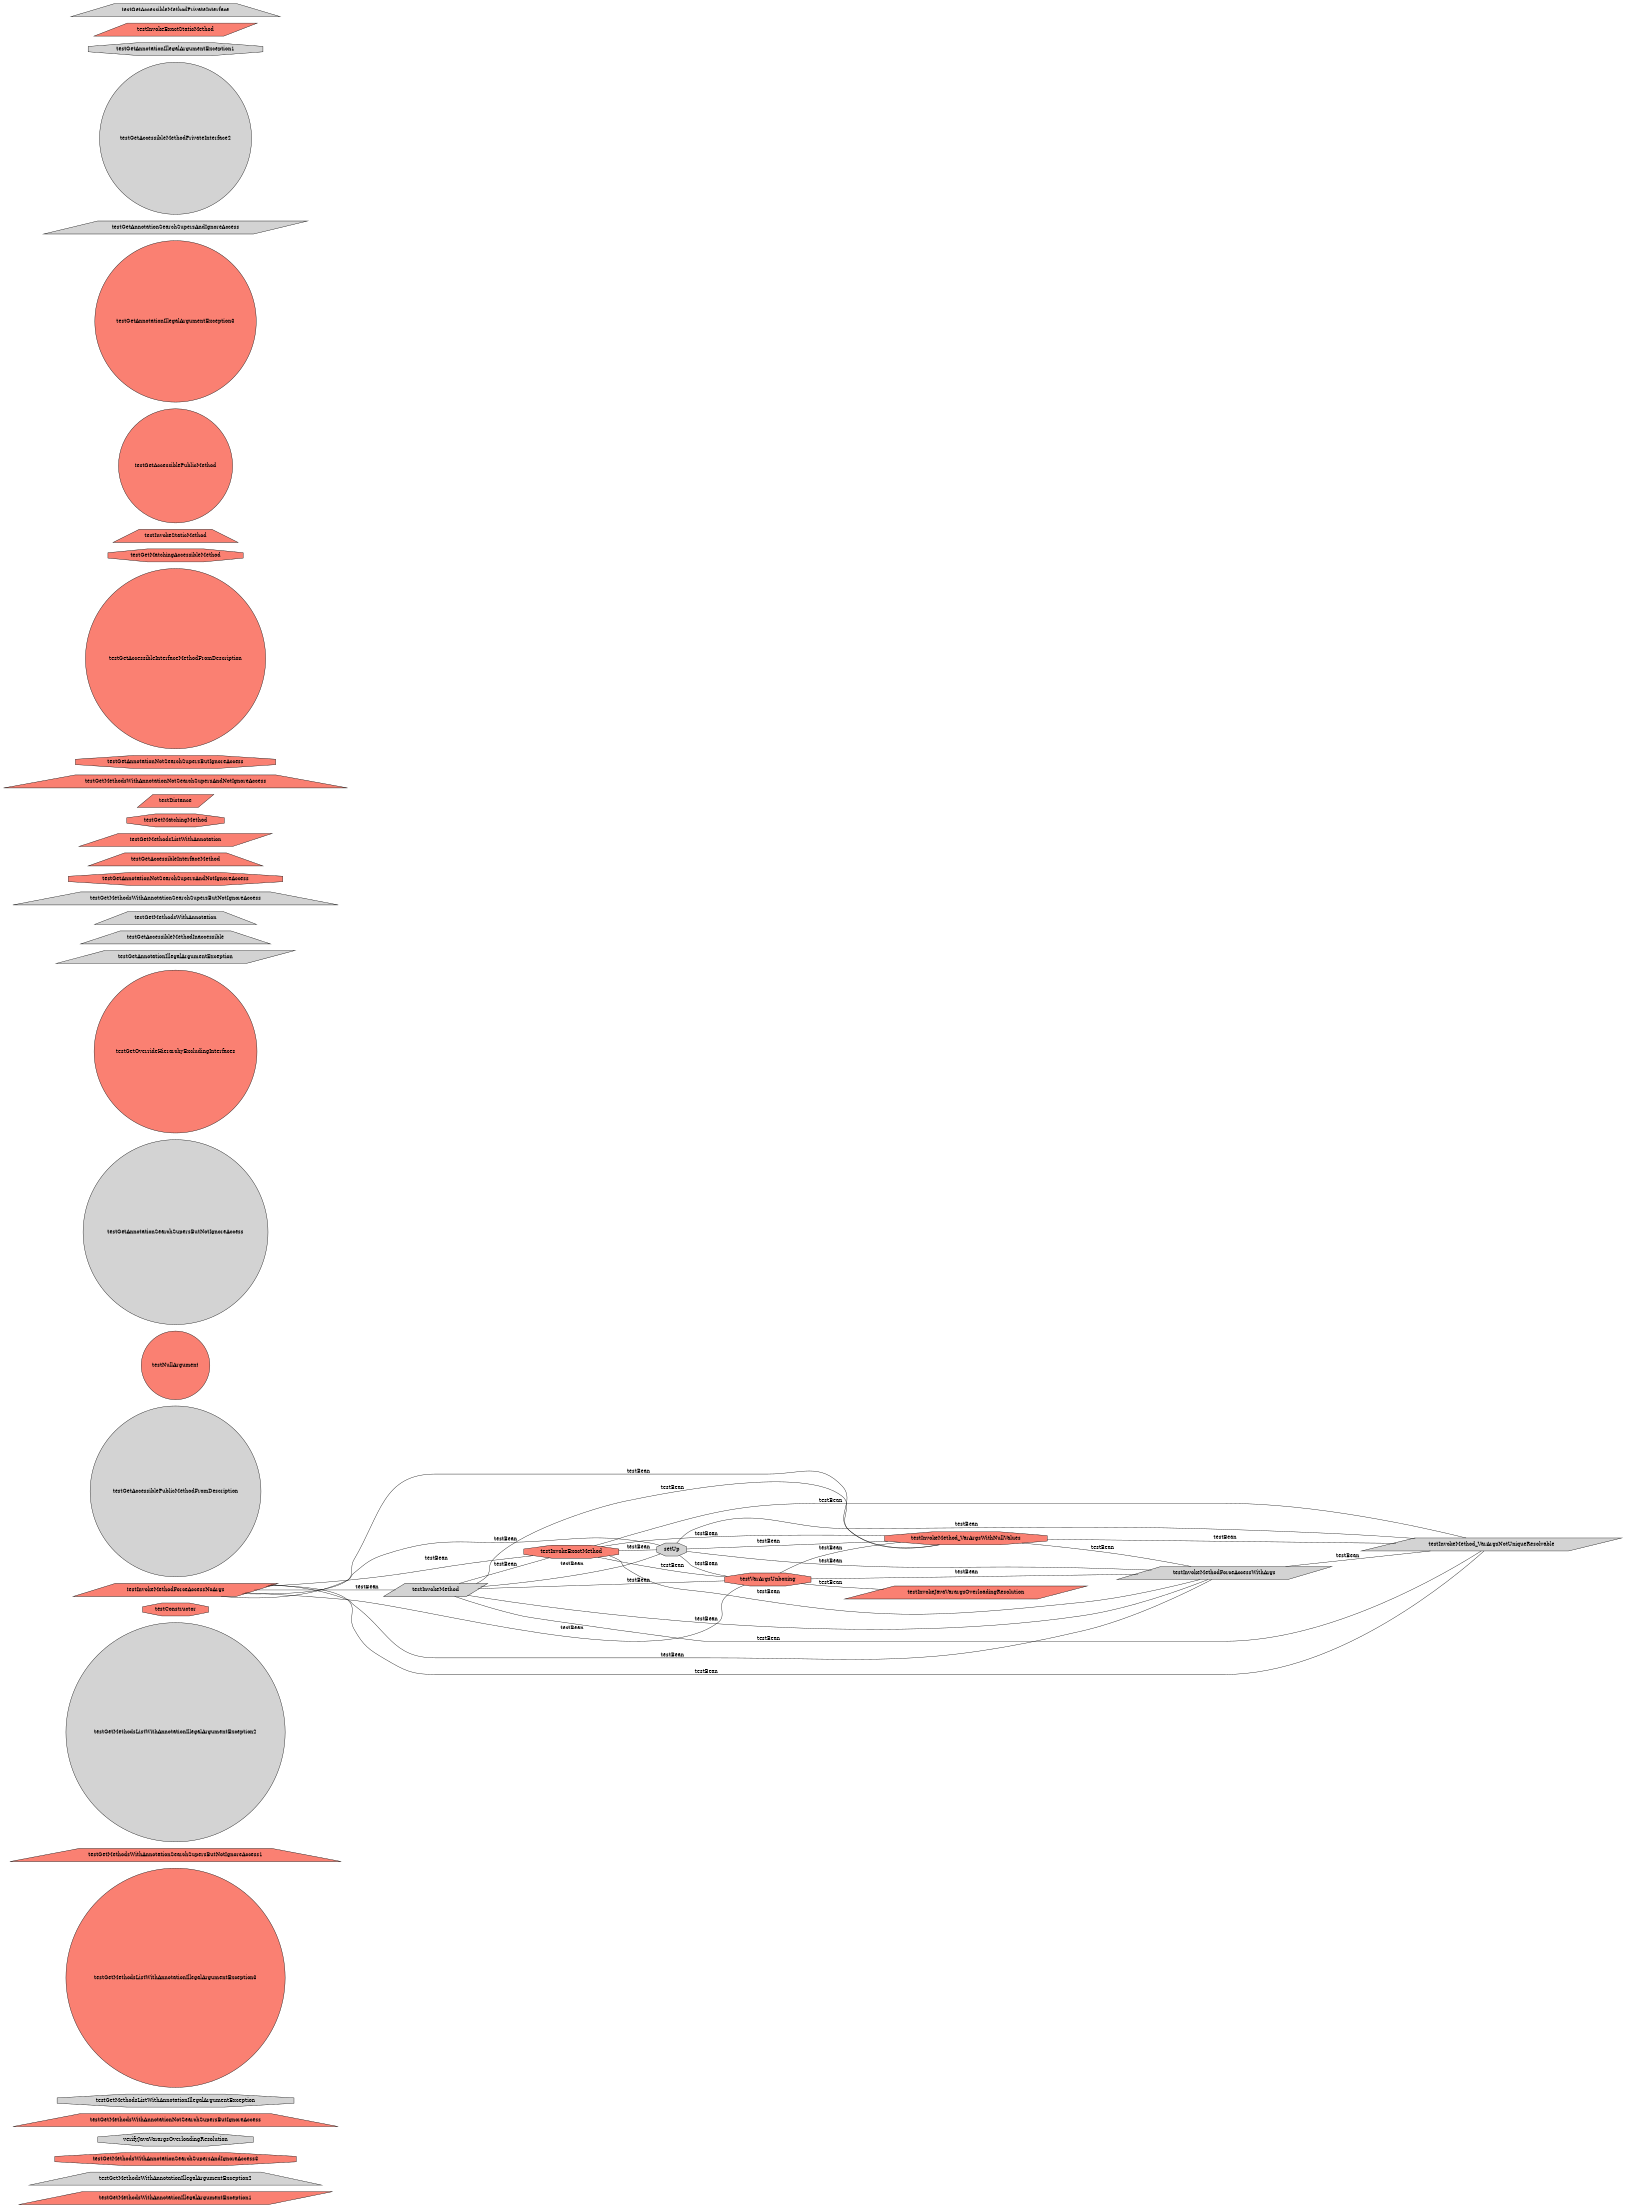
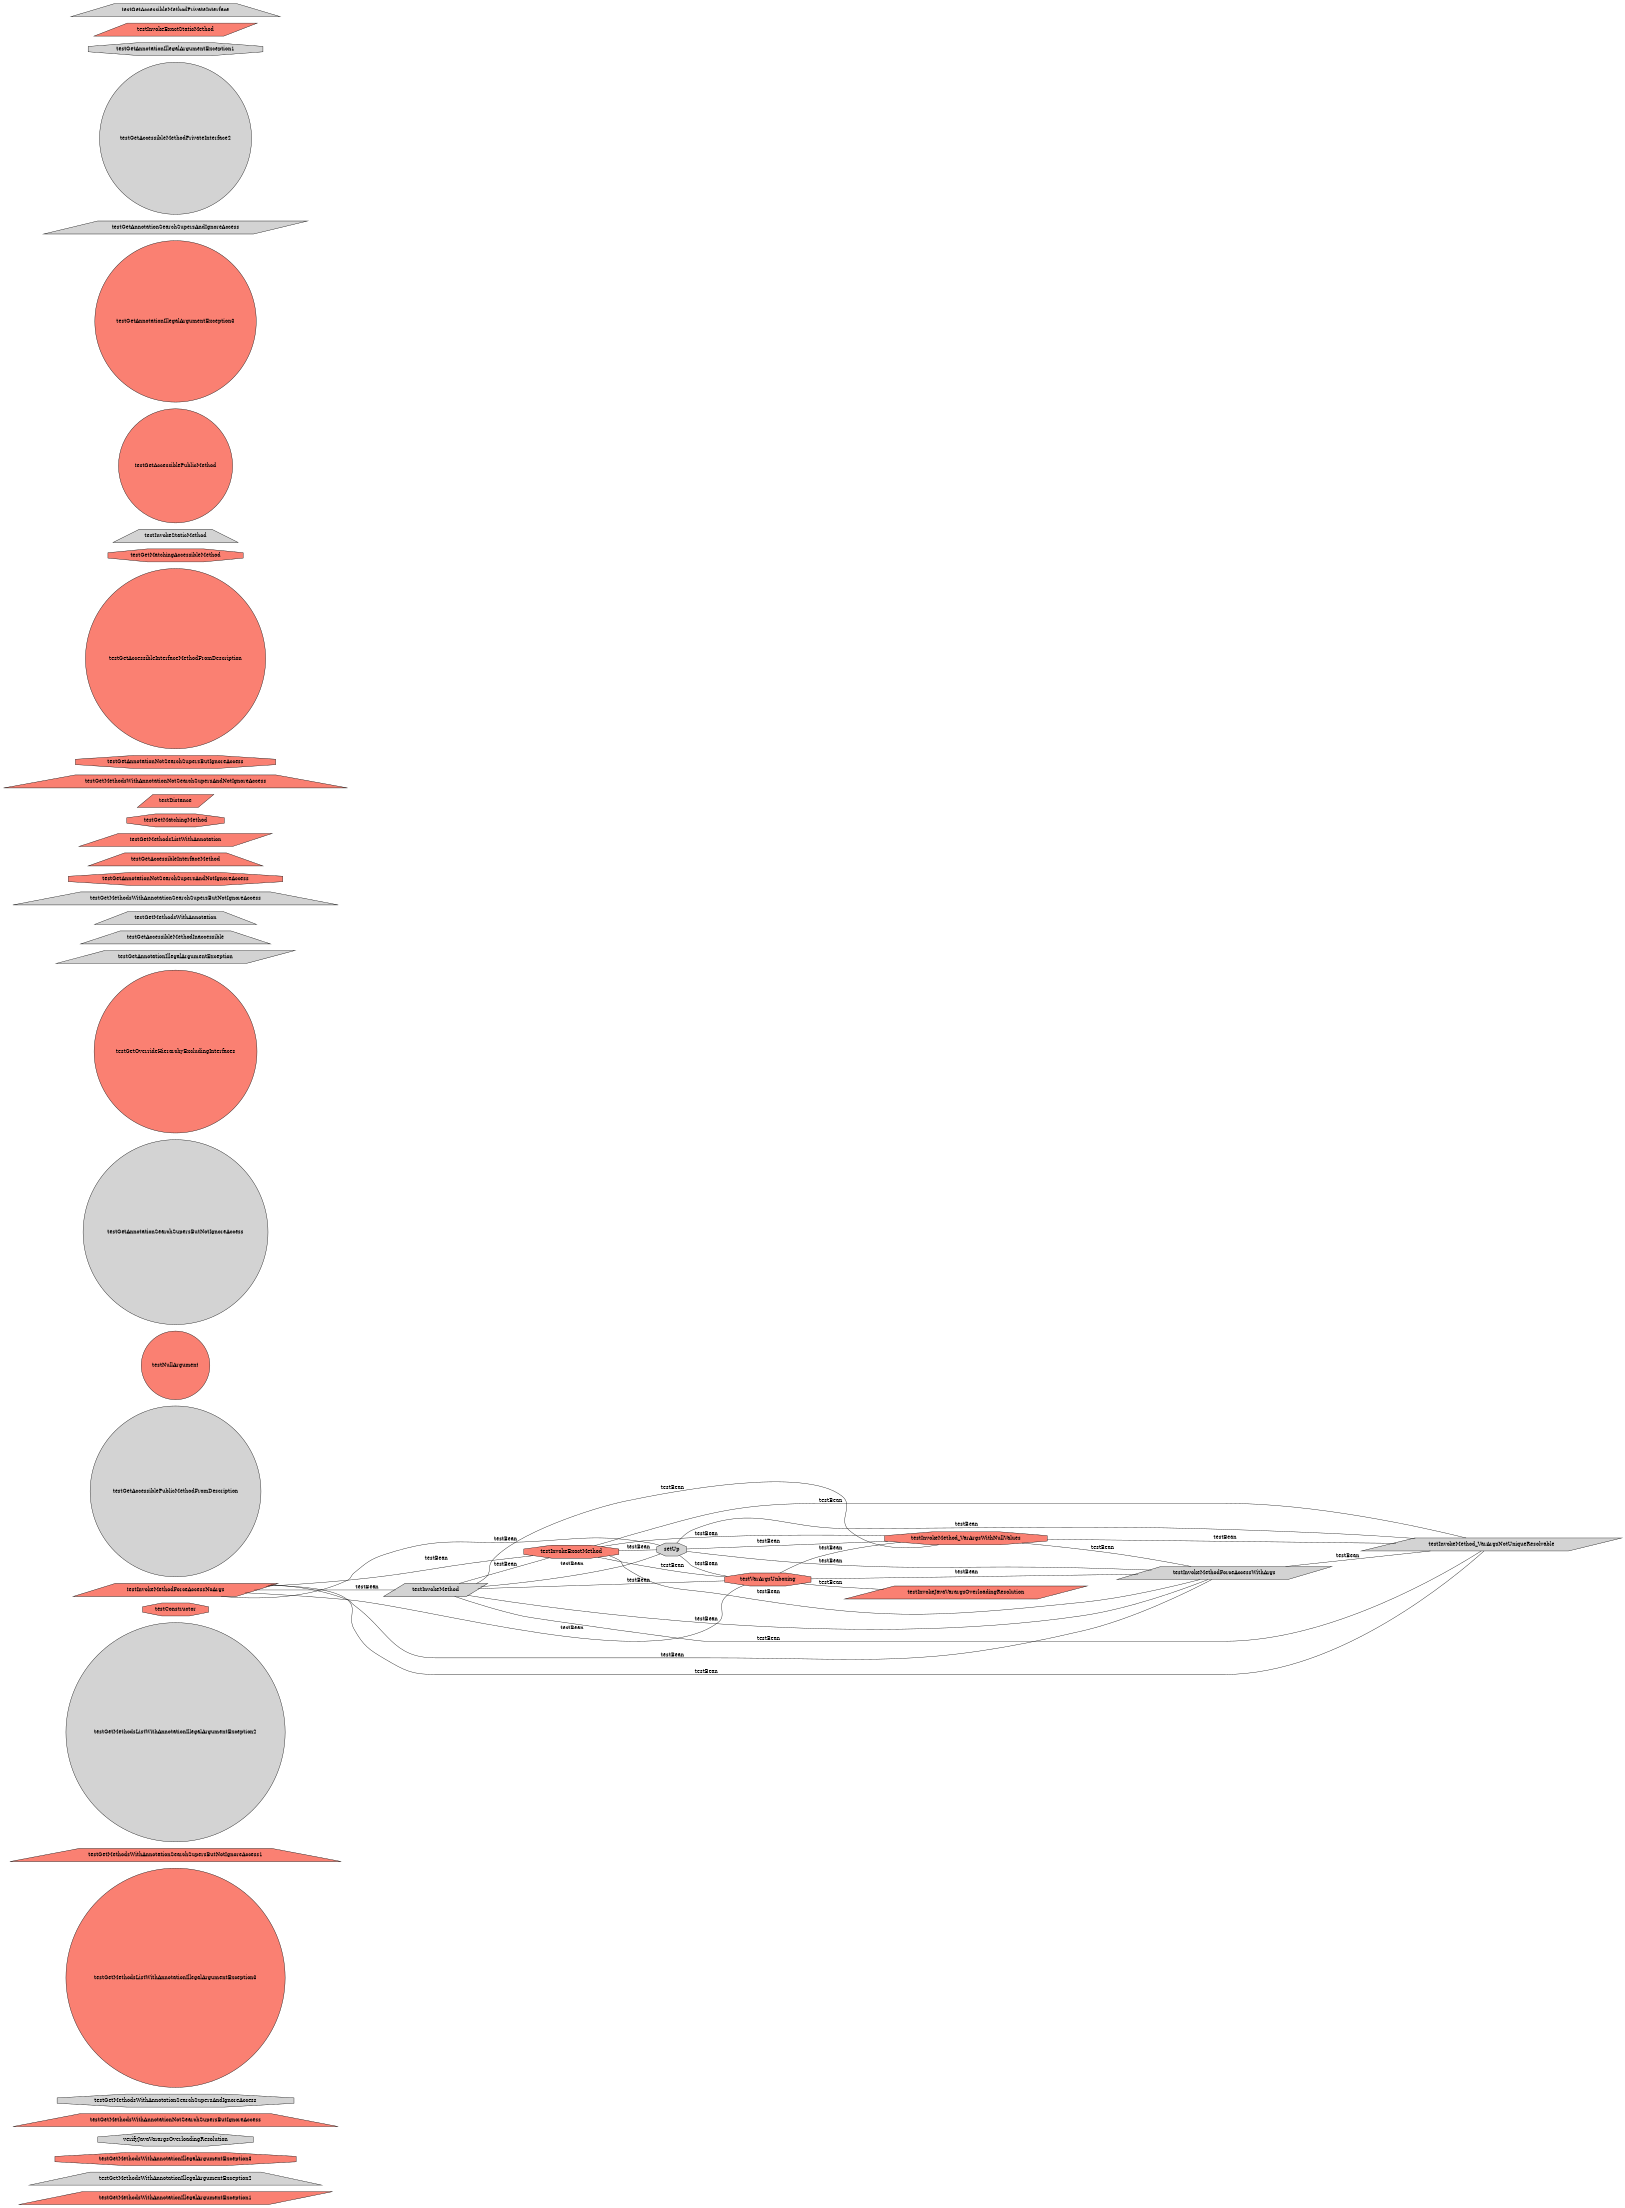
node "testInvokeStaticMethod": fillcolor salmon -> lightgrey
edge "testInvokeMethod_VarArgsWithNullValues" -- "testInvokeMethodForceAccessNoArgs": removed, label "testBean"
node "testGetMethodsListWithAnnotationIllegalArgumentException": label "testGetMethodsListWithAnnotationIllegalArgumentException" -> "testGetMethodsWithAnnotationSearchSupersAndIgnoreAccess"
node "testGetMethodsWithAnnotationSearchSupersAndIgnoreAccess3": label "testGetMethodsWithAnnotationSearchSupersAndIgnoreAccess3" -> "testGetMethodsWithAnnotationIllegalArgumentException3"
